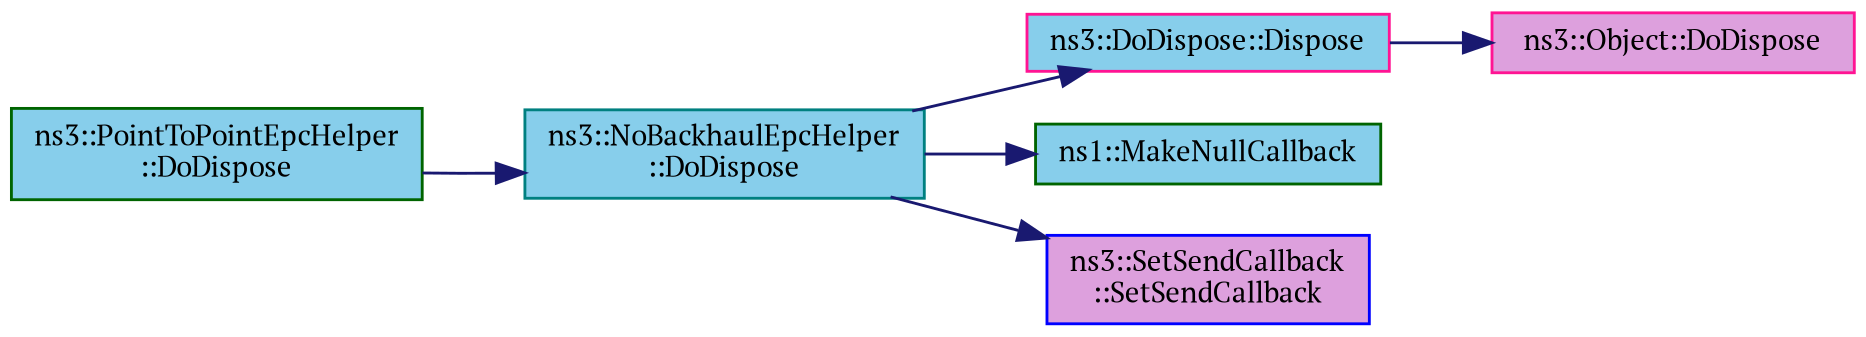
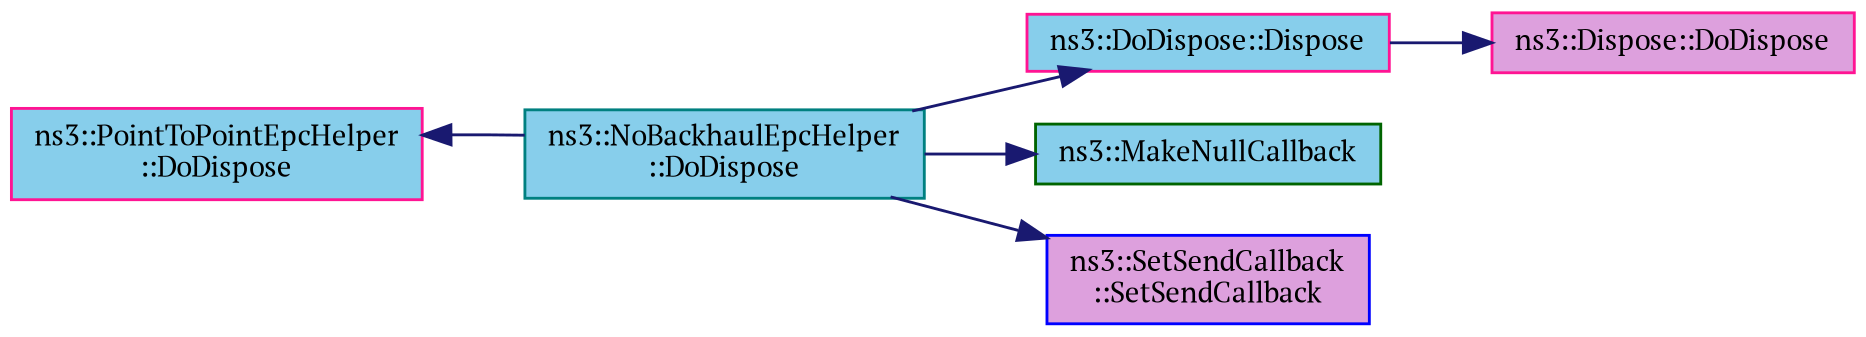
node "ns3::Object::DoDispose": label "ns3::Object::DoDispose" -> "ns3::Dispose::DoDispose"
node "ns3::PointToPointEpcHelper ::DoDispose": color darkgreen -> deeppink
node "ns1::MakeNullCallback": label "ns1::MakeNullCallback" -> "ns3::MakeNullCallback"
edge "ns3::PointToPointEpcHelper ::DoDispose" -> "ns3::NoBackhaulEpcHelper ::DoDispose": reversed
